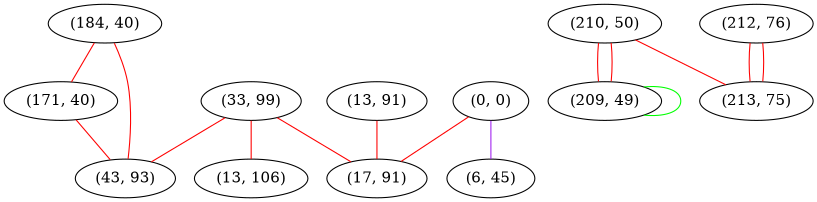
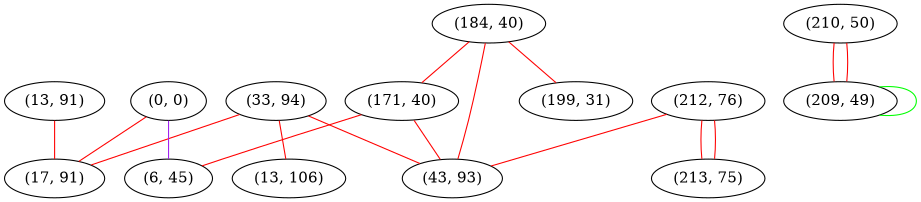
edge "(210, 50)" -- "(213, 75)": removed
node "(33, 99)": label "(33, 99)" -> "(33, 94)"
node "(199, 31)": added
edge "(171, 40)" -- "(6, 45)": added
edge "(212, 76)" -- "(43, 93)": added
